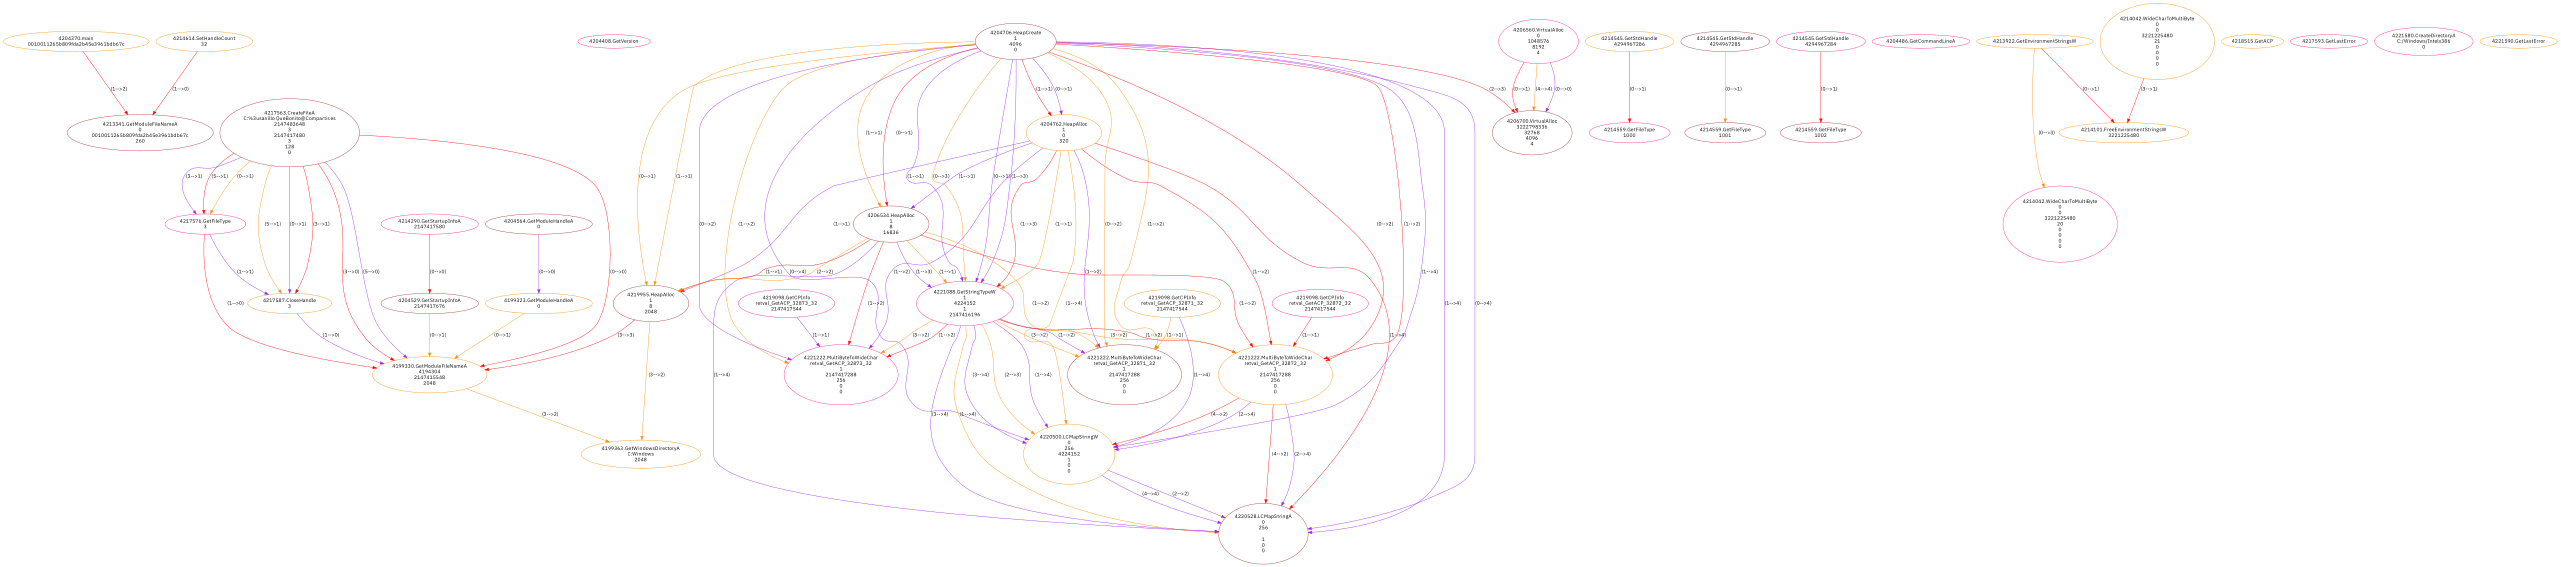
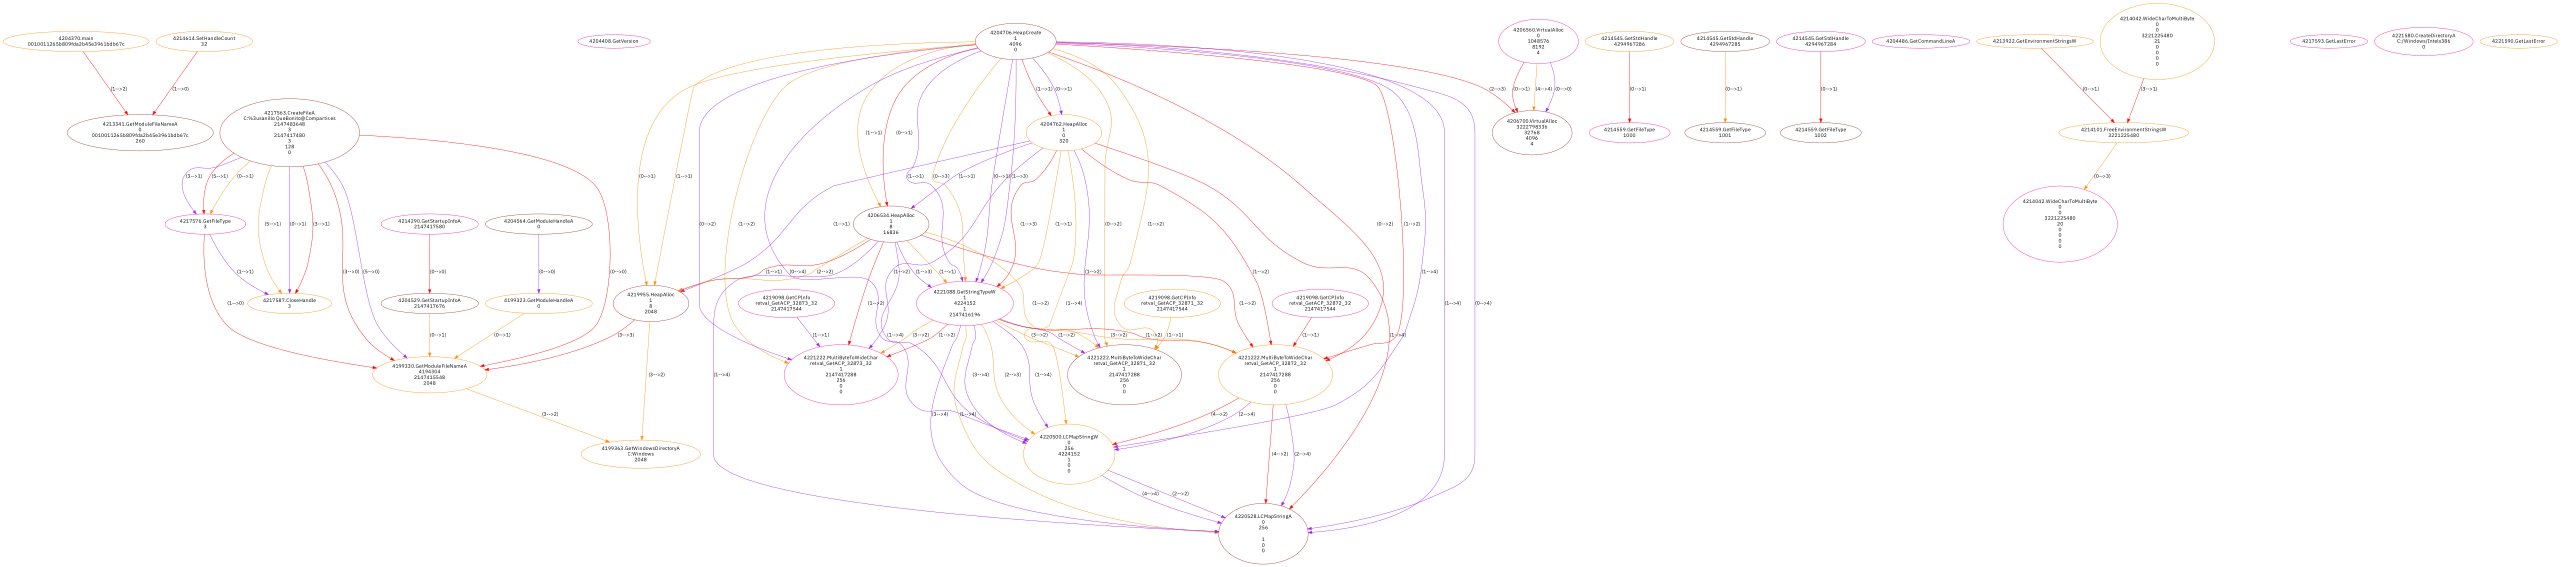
node "4218515.GetACP": removed
edge "4213922.GetEnvironmentStringsW" -> "4214042.WideCharToMultiByte 0 0 3221225480 20 0 0 0 0": now "4214101.FreeEnvironmentStringsW 3221225480" -> "4214042.WideCharToMultiByte 0 0 3221225480 20 0 0 0 0"
edge "4217587.CloseHandle 3" -> "4199330.GetModuleFileNameA 4194304 2147415548 2048": removed, label "(1-->0)"
edge "4219098.GetCPInfo retval_GetACP_32871_32 2147417544" -> "4220500.LCMapStringW 0 256 4224152 1 0 0": now "4206534.HeapAlloc 1 8 16836" -> "4220500.LCMapStringW 0 256 4224152 1 0 0"
